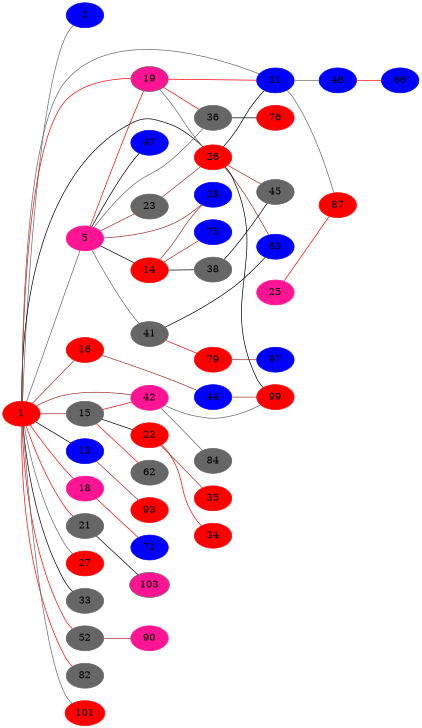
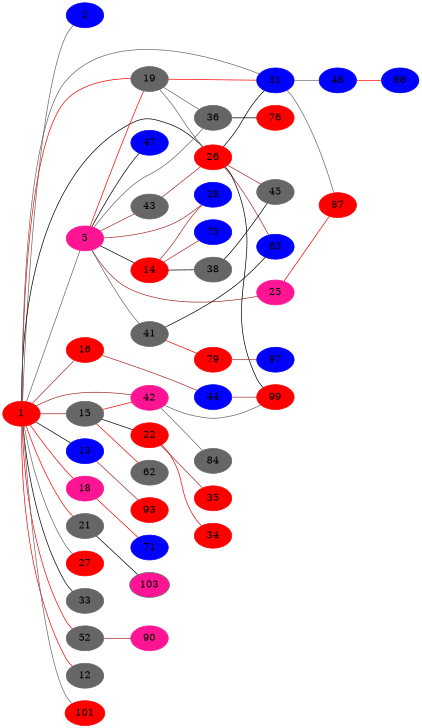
node "19": fillcolor deeppink -> gray40
edge "19" -- "36": color red -> gray40
node "23": label "23" -> "43"
edge "5" -- "25": added
node "82": label "82" -> "12"
